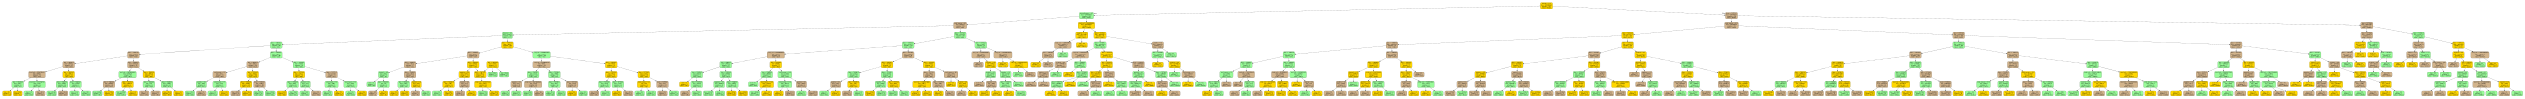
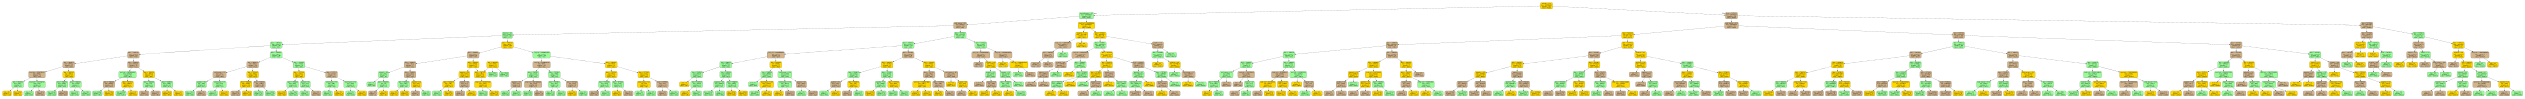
node "mse = 0.0 samples = 1 value = 3211.0": fillcolor gold -> tan
node "date <= 737721.5 mse = 3613.2 samples = 4 value = 12996.8": fillcolor tan -> gold
node "mse = 0.0 samples = 1 value = 386.3": fillcolor tan -> gold
